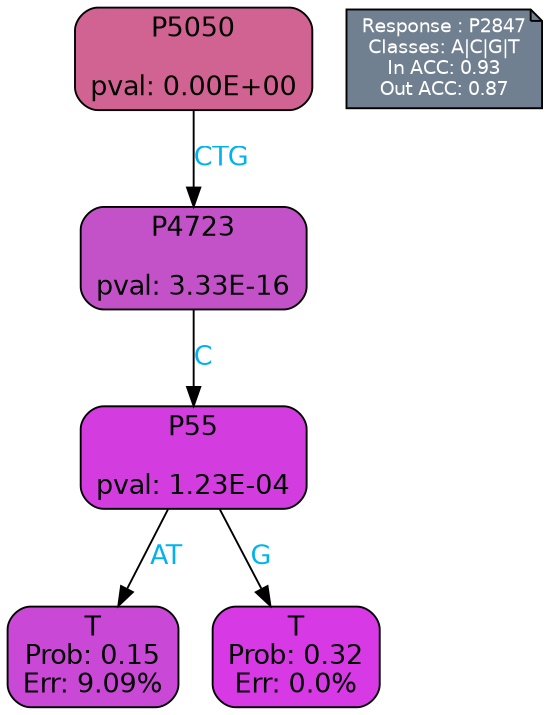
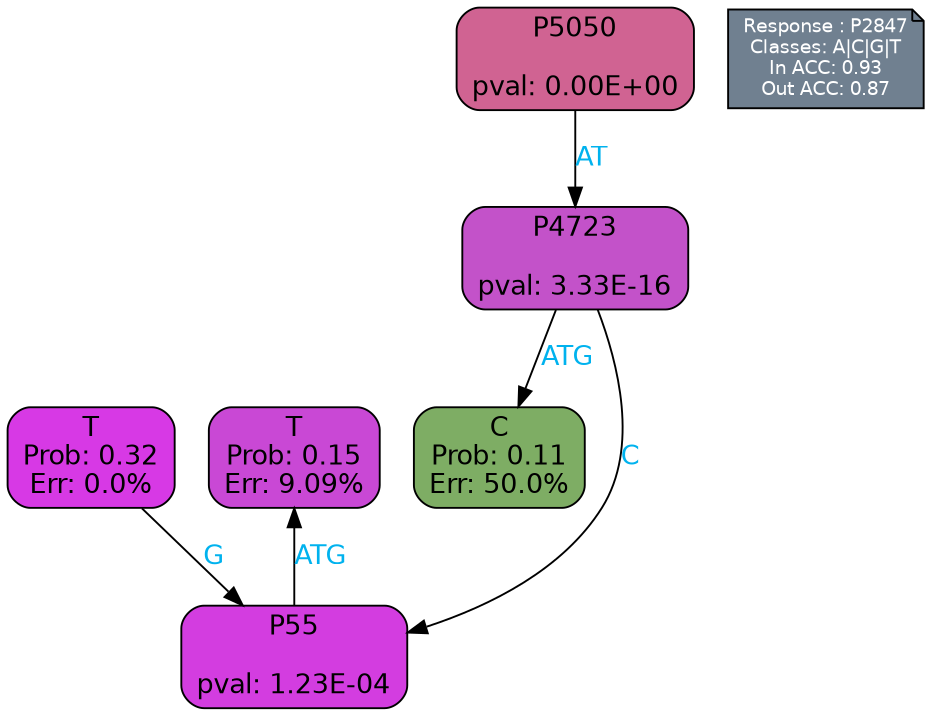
edge "P5050 pval: 0.00E+00" -> "P4723 pval: 3.33E-16": label "CTG" -> "AT"
node "C Prob: 0.11 Err: 50.0%": added
edge "P55 pval: 1.23E-04" -> "T Prob: 0.32 Err: 0.0%": reversed
edge "P55 pval: 1.23E-04" -> "T Prob: 0.15 Err: 9.09%": label "AT" -> "ATG"
